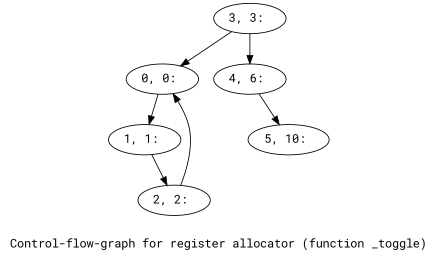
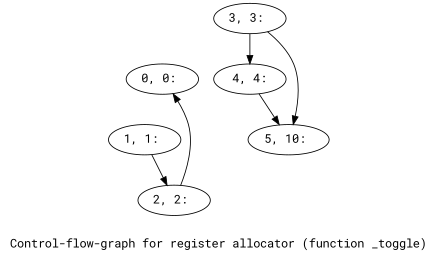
edge "3, 3:" -> "0, 0:": now "3, 3:" -> "5, 10:"
node "4, 6:": label "4, 6:" -> "4, 4:"
edge "0, 0:" -> "1, 1:": removed
